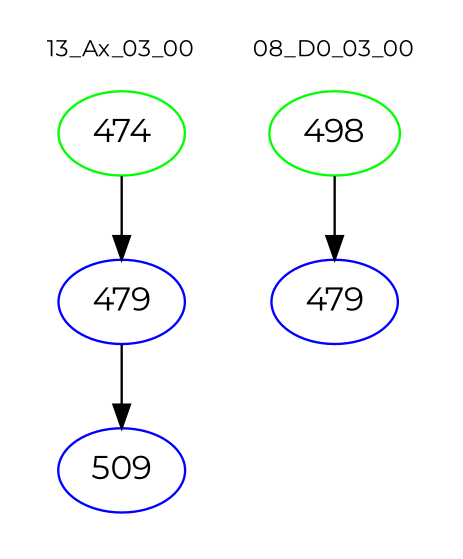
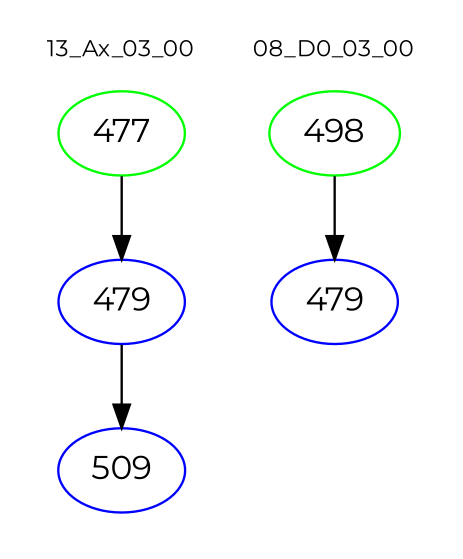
node "474": label "474" -> "477"
